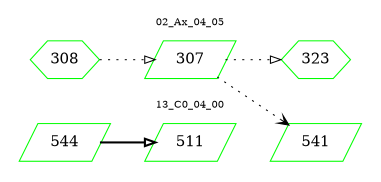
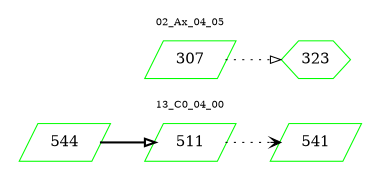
node "308": removed
edge "307" -> "541": now "511" -> "541"
